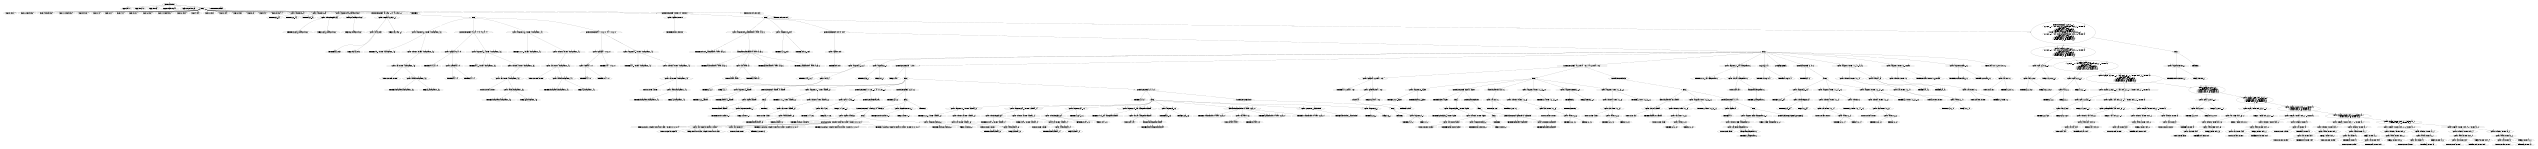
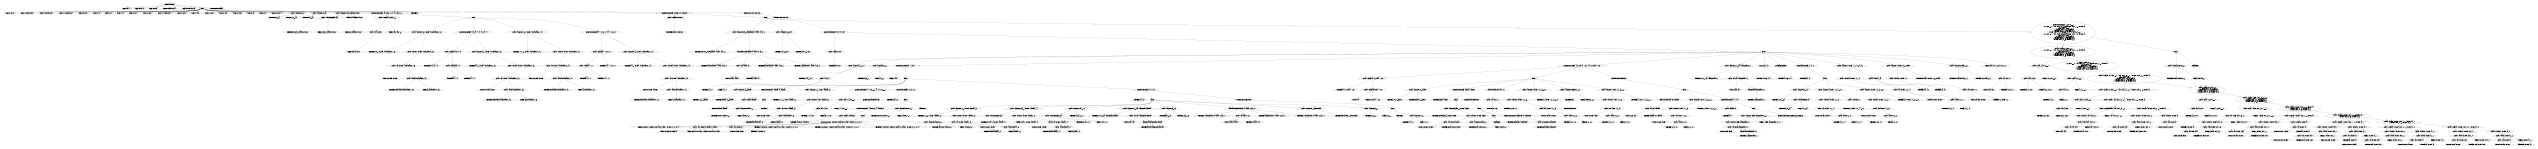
node "(IDENTIFIER,a5,a5 & 0x980)": removed
node "(IDENTIFIER,a1,strlen(a1))": removed
